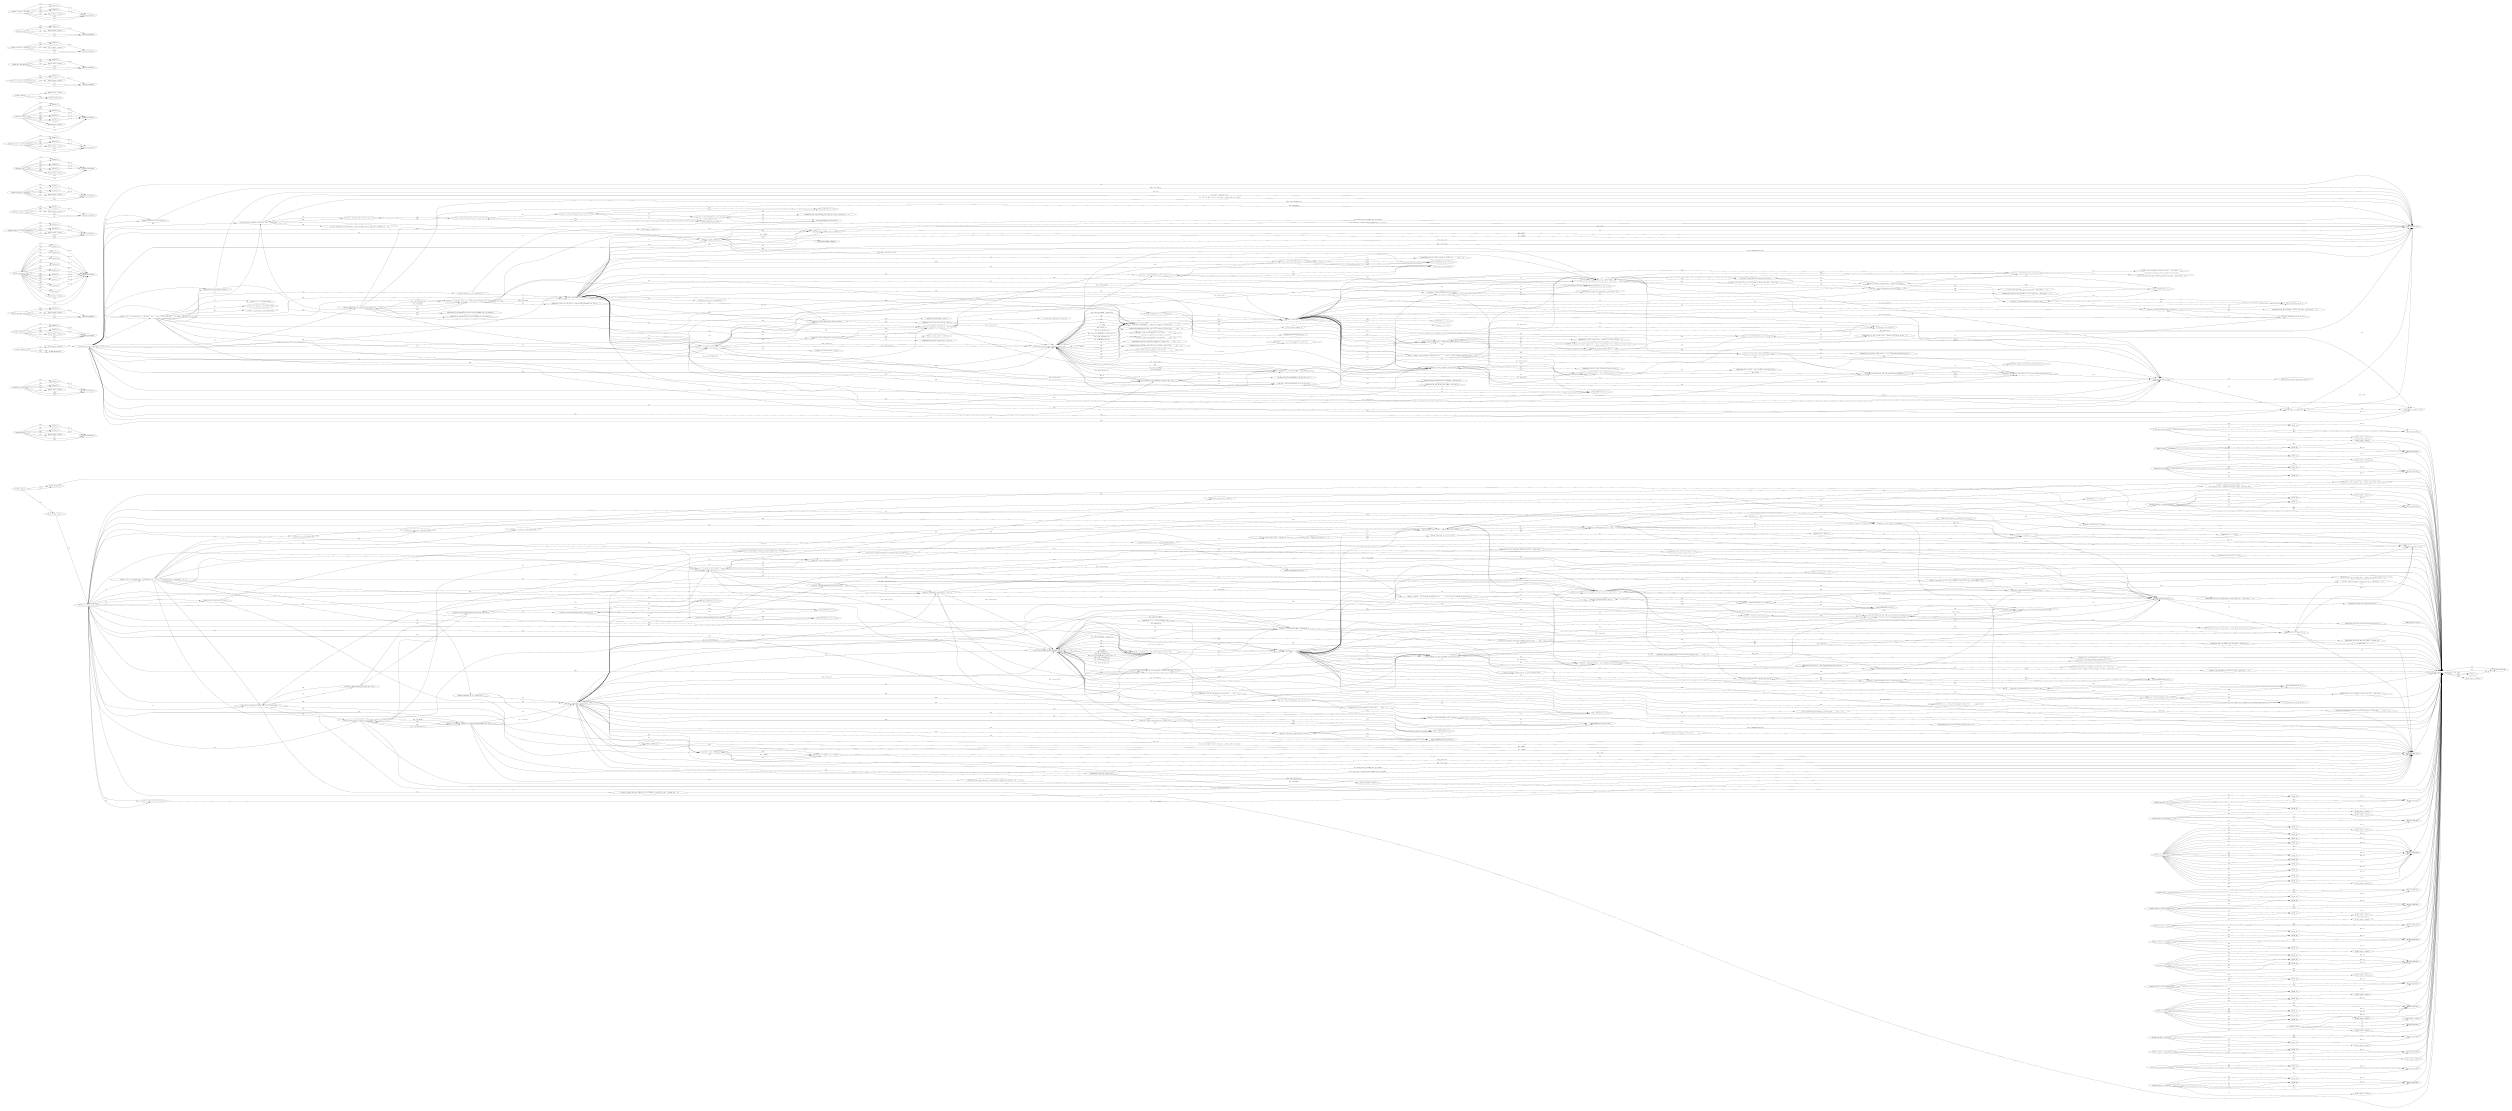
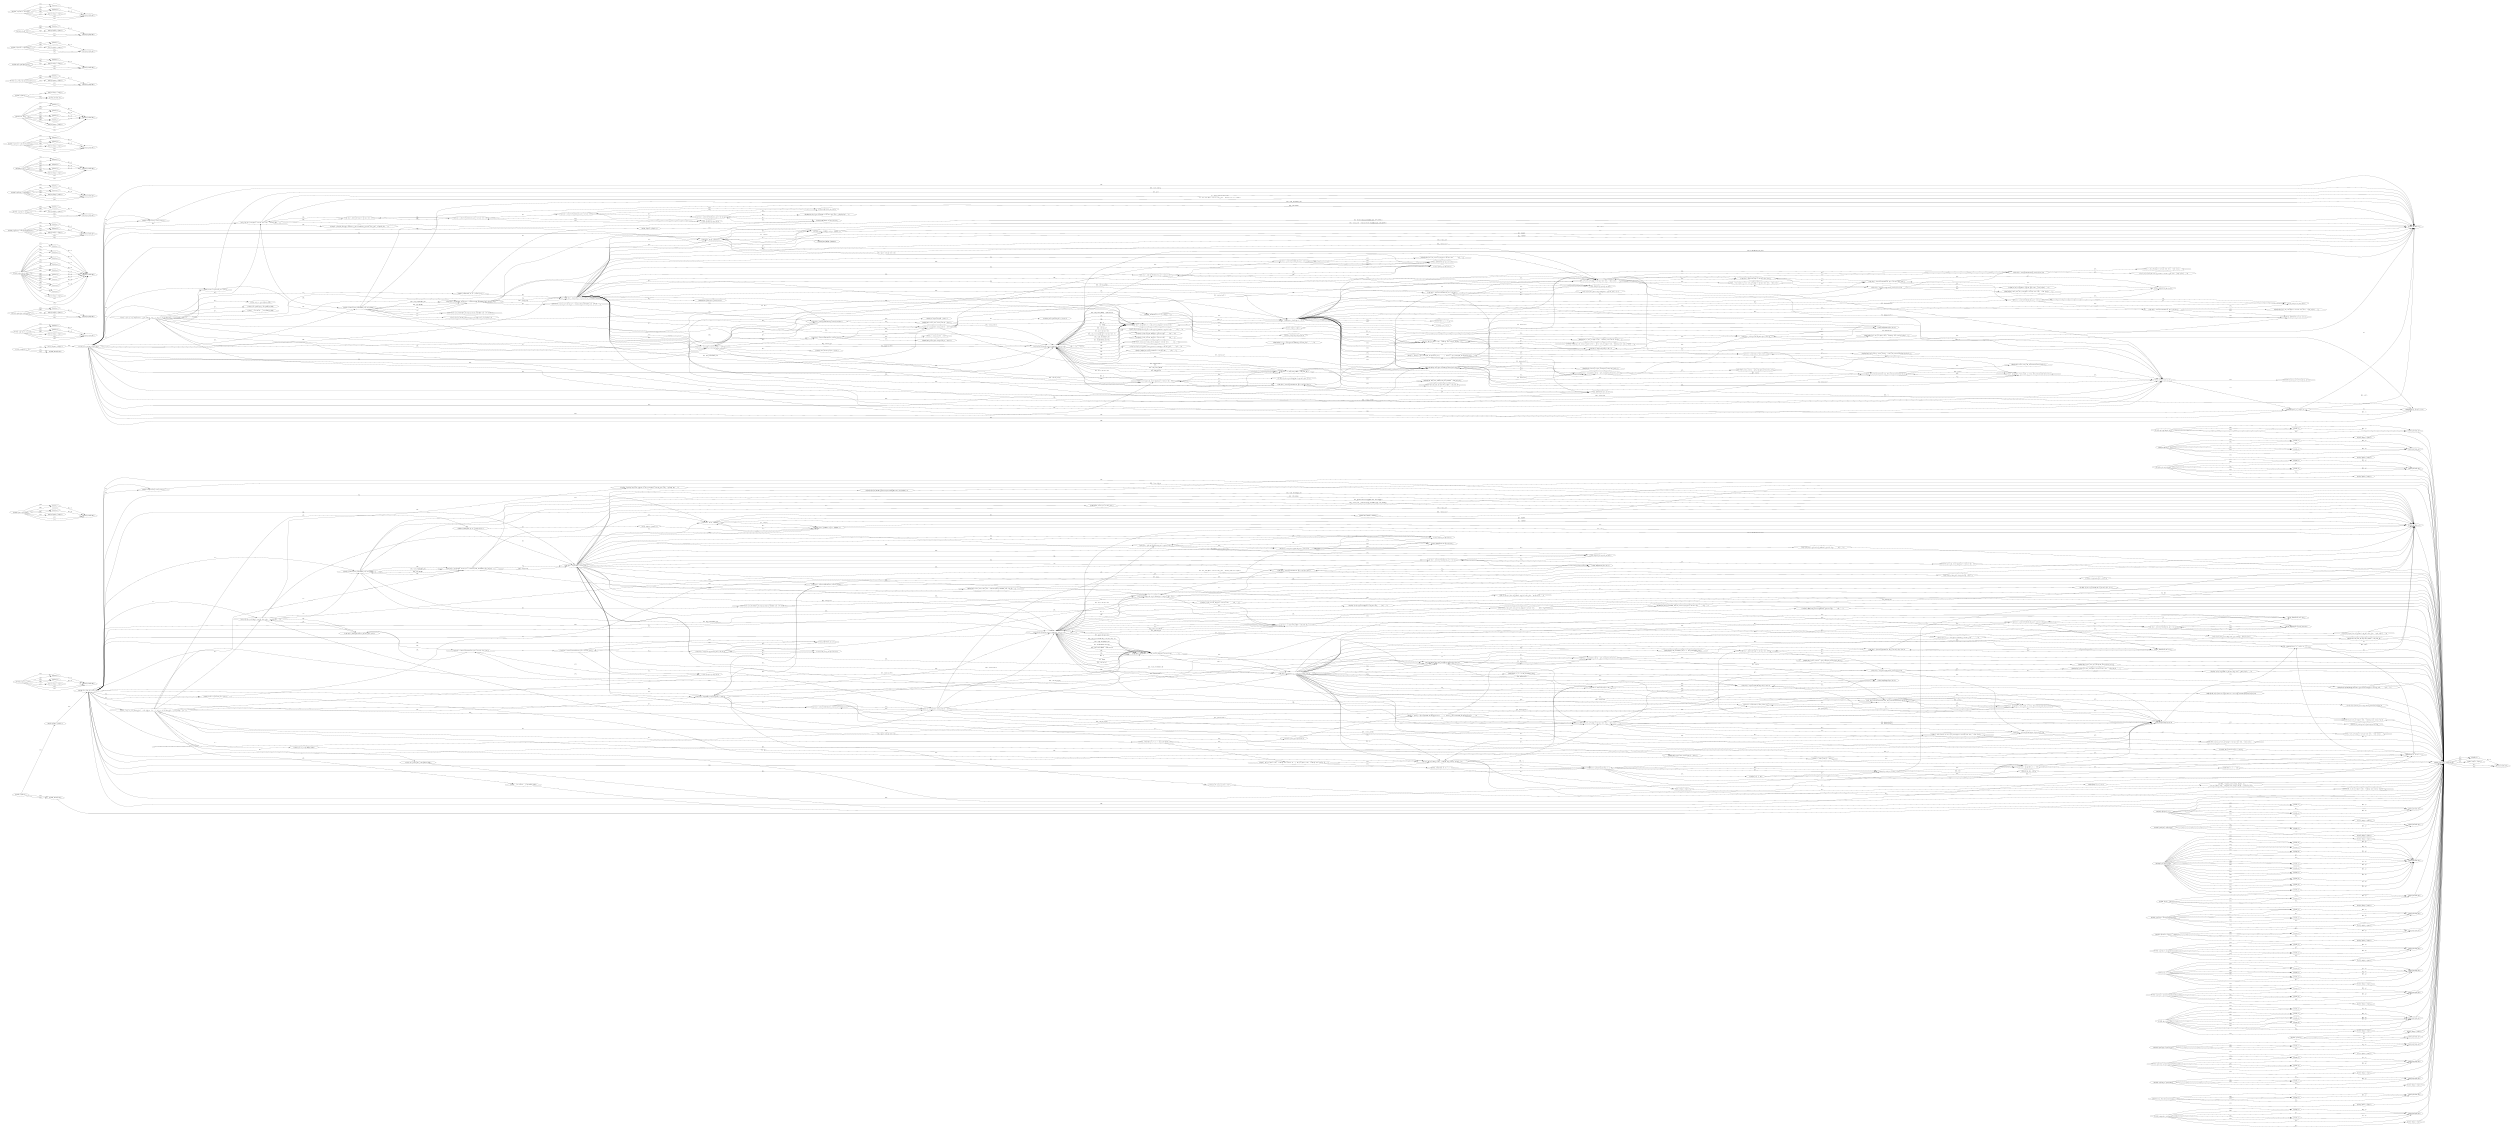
edge "(<operator>.minus,-EIO)" -> "(METHOD,<operator>.greaterEqualsThan)": now "(<operator>.minus,-EIO)" -> "(IDENTIFIER,EIO,-EIO)"
edge "(IDENTIFIER,rc,rc != KLSI_STATUSBUF_LEN)" -> "(<operator>.notEquals,rc != KLSI_STATUSBUF_LEN)": reversed
